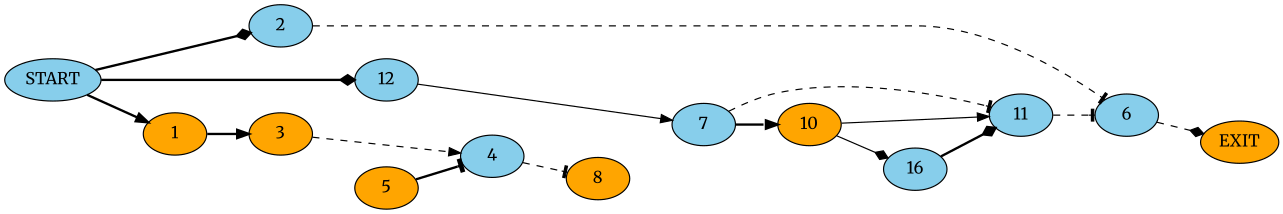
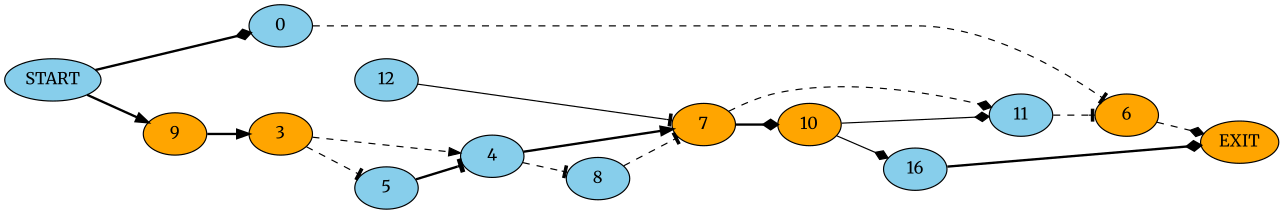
node "2": label "2" -> "0"
edge "START" -> "12": removed
edge "7" -> "11": arrowhead tee -> diamond
edge "12" -> "7": arrowhead normal -> tee
node "6": fillcolor skyblue -> orange
edge "10" -> "11": arrowhead normal -> diamond
node "7": fillcolor skyblue -> orange
edge "7" -> "10": arrowhead normal -> diamond
node "1": label "1" -> "9"
edge "4" -> "7": added
edge "16" -> "11": now "16" -> "EXIT"
edge "8" -> "7": added
edge "3" -> "5": added
node "8": fillcolor orange -> skyblue
node "5": fillcolor orange -> skyblue
